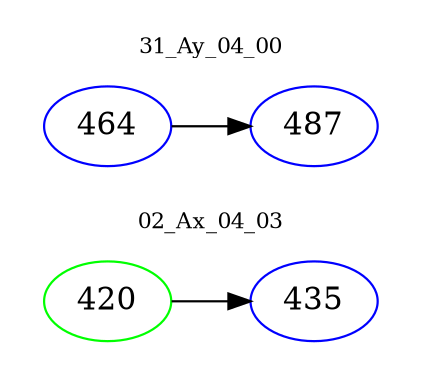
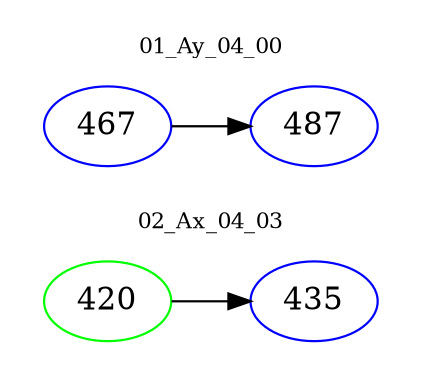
cluster "31_Ay_04_00": label "31_Ay_04_00" -> "01_Ay_04_00"
node "464": label "464" -> "467"
